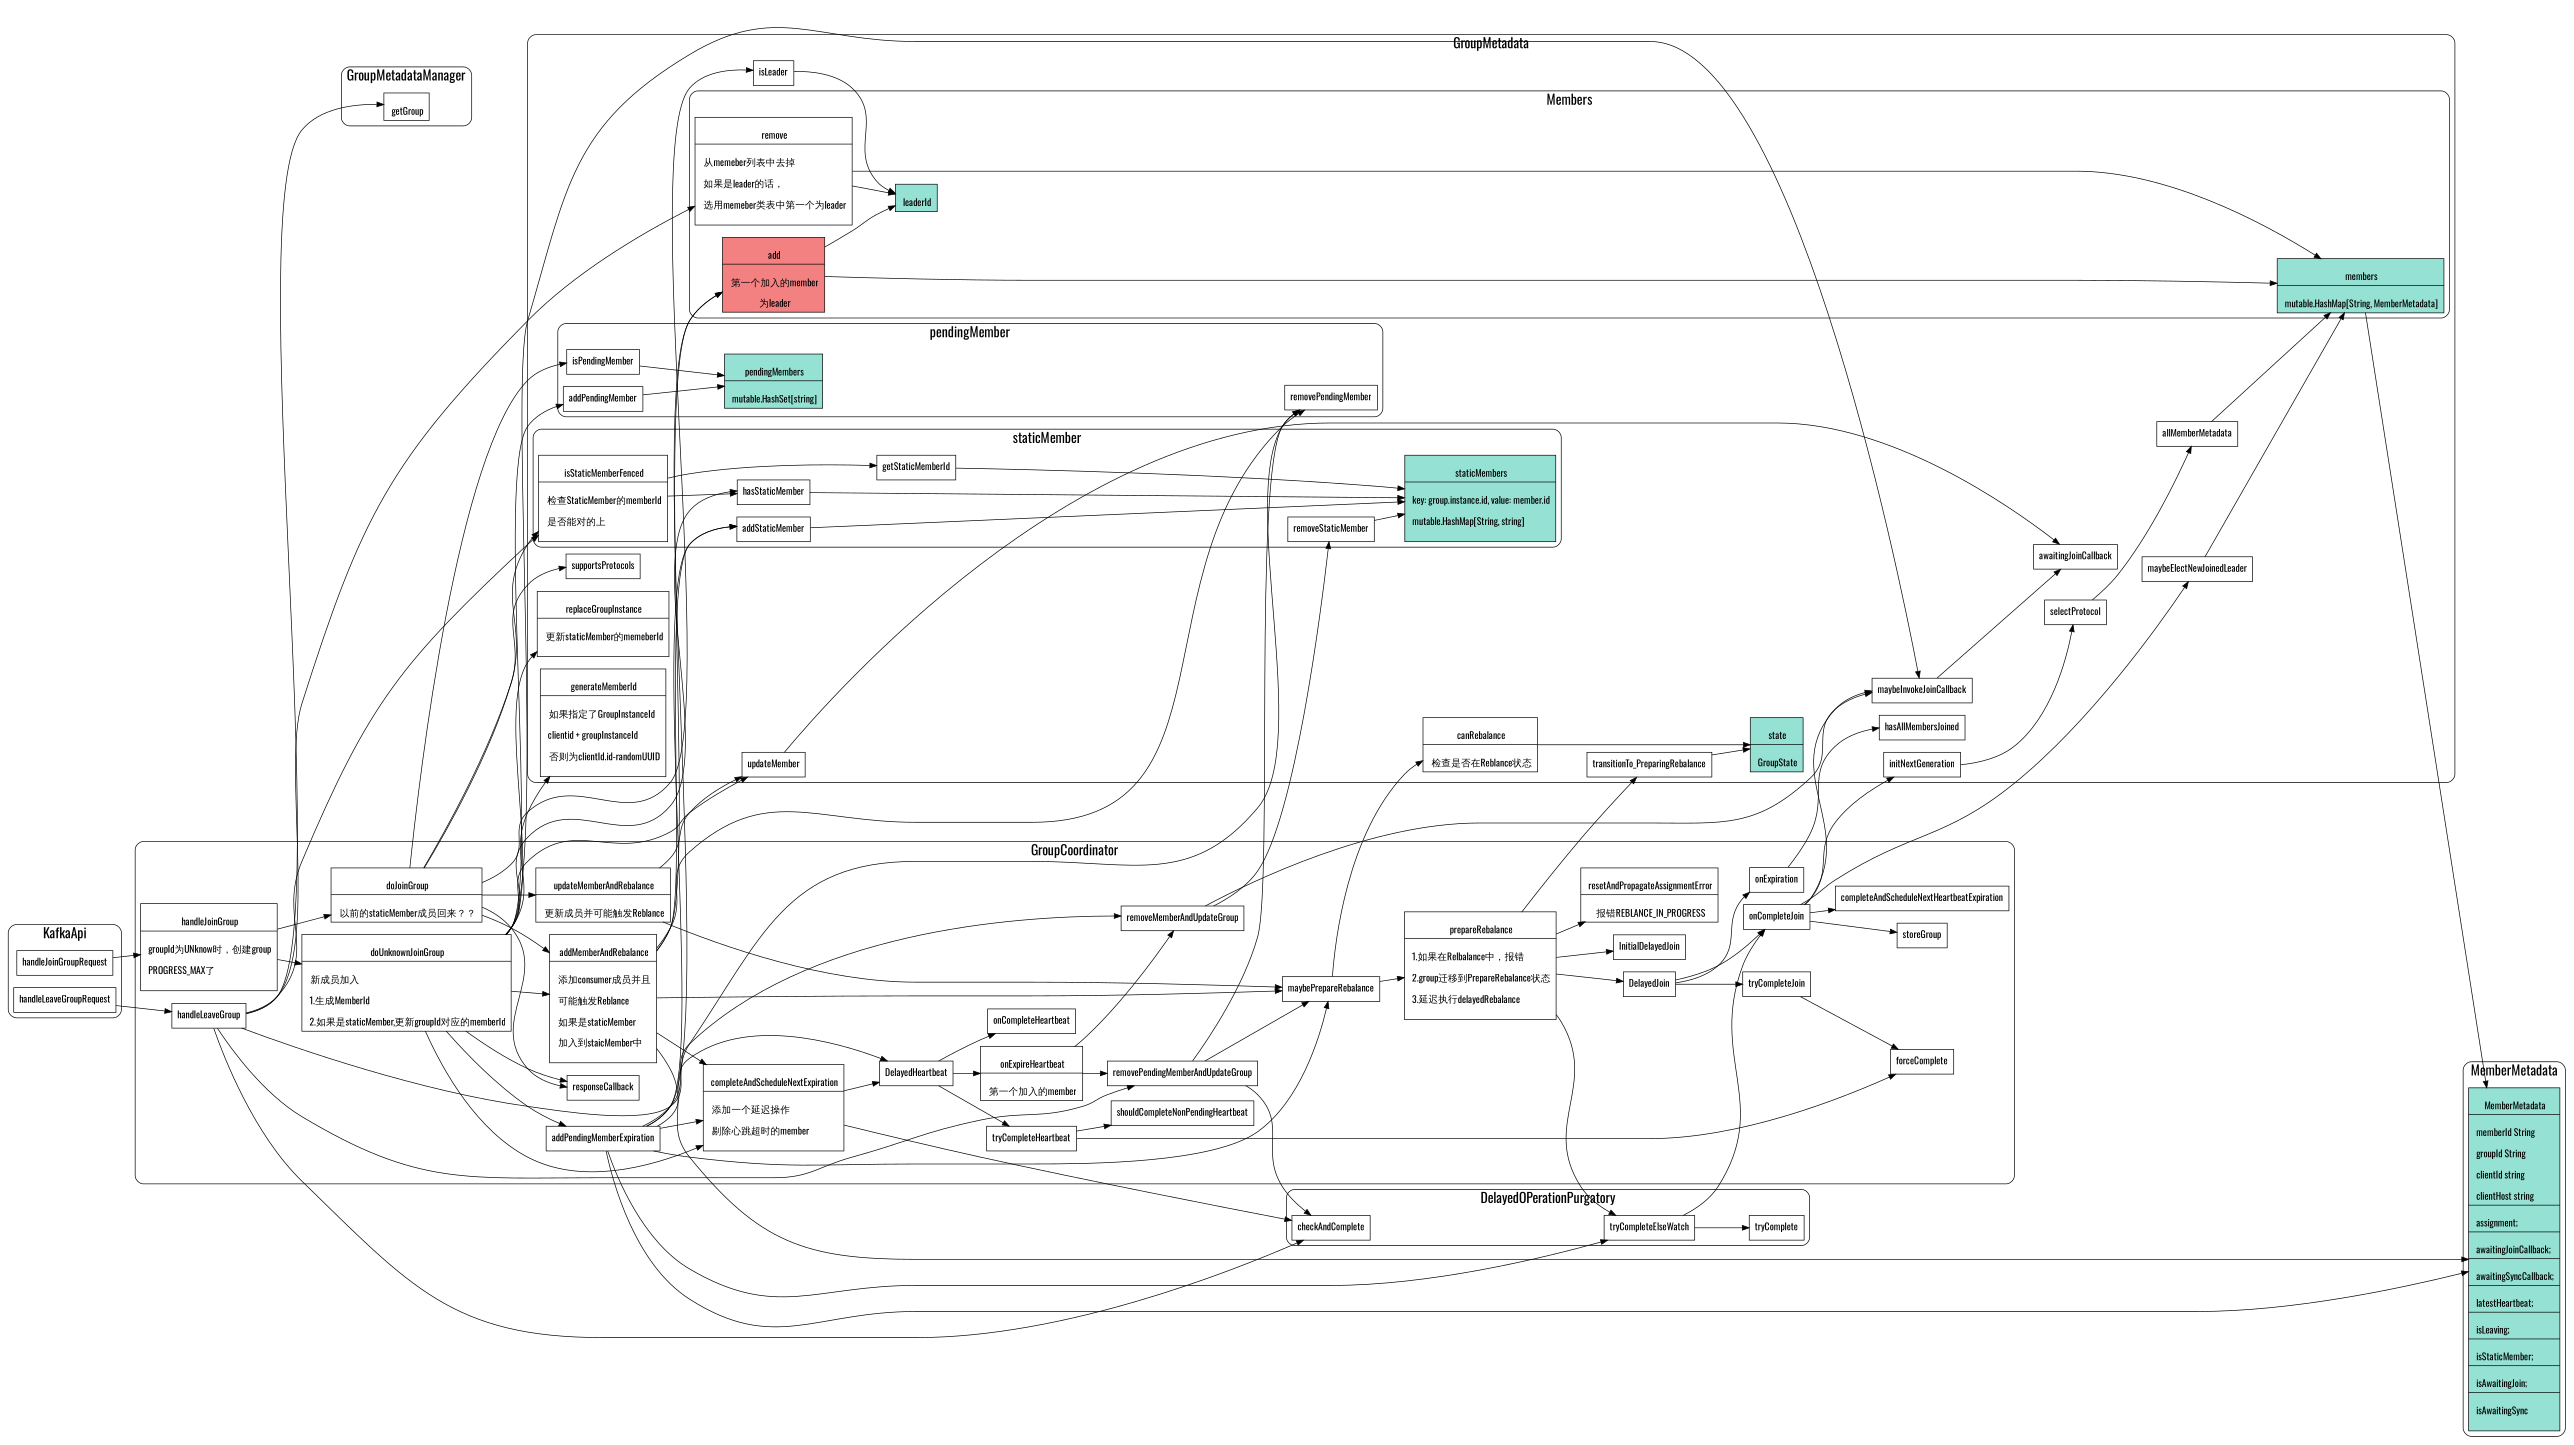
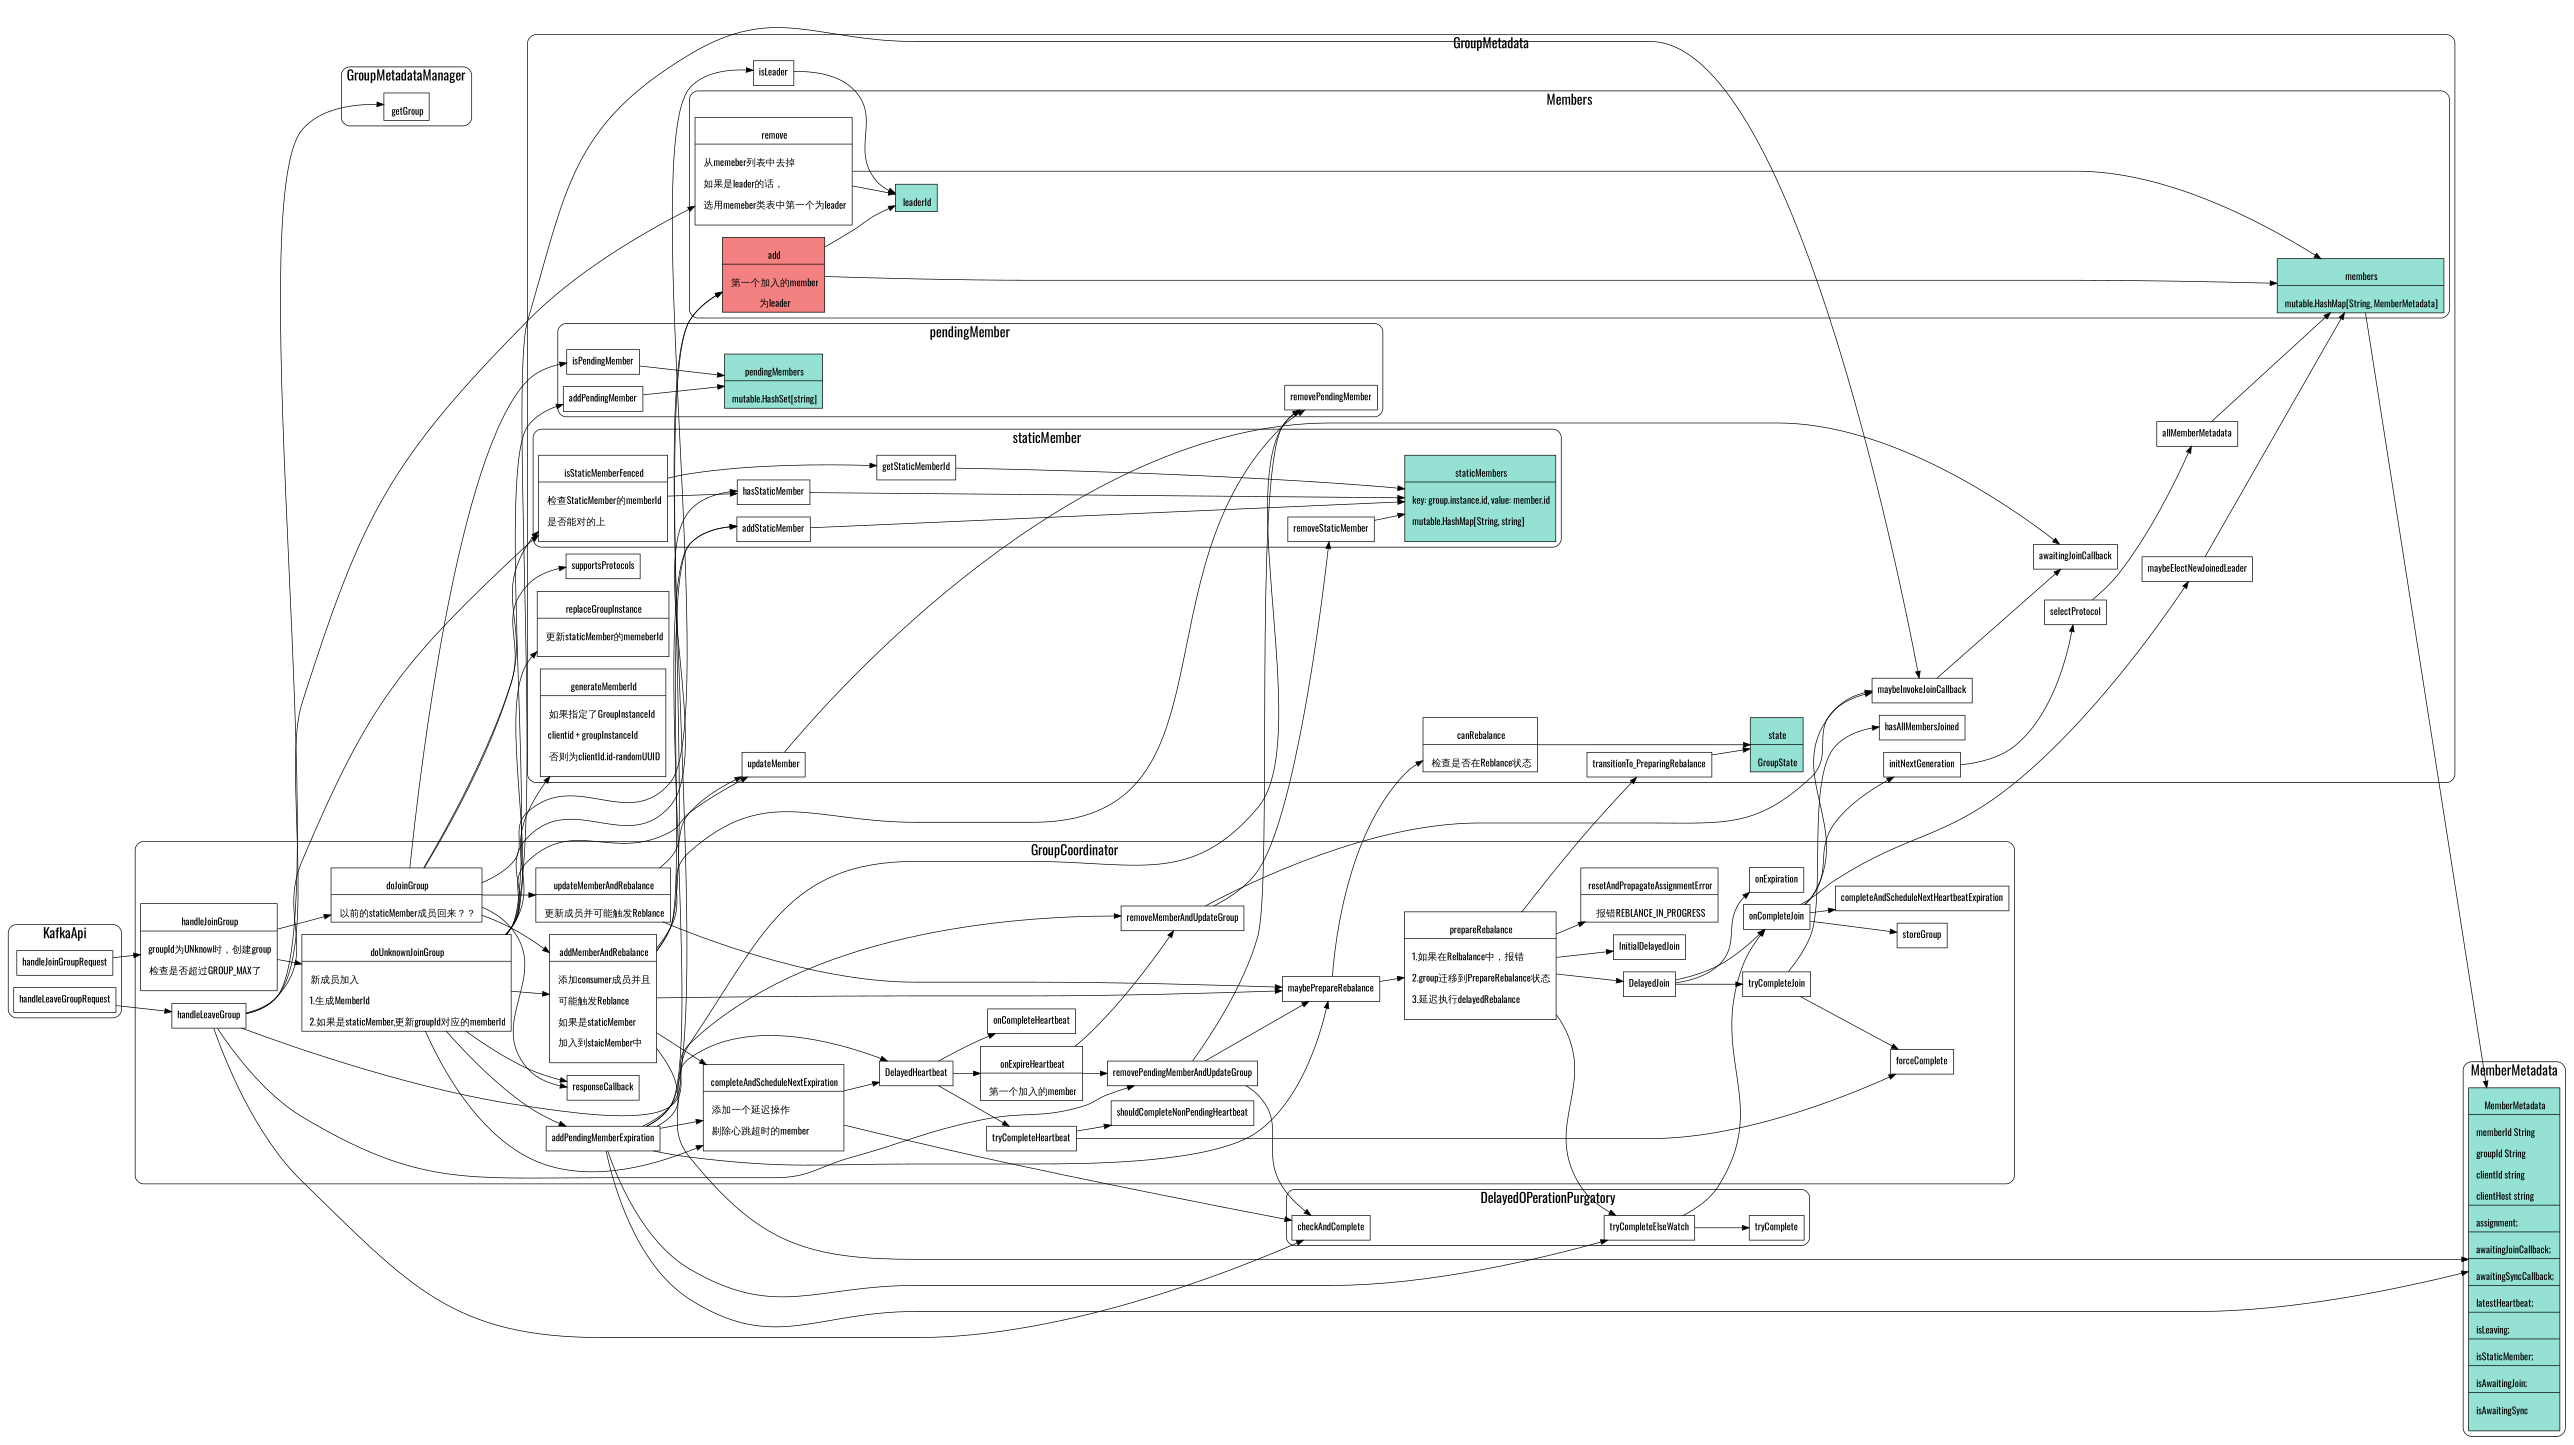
edge "onExpiration" -> "hasAllMembersJoined": now "tryCompleteJoin" -> "hasAllMembersJoined"
node "handleJoinGroup": text "PROGRESS_MAX了" -> "检查是否超过GROUP_MAX了"
